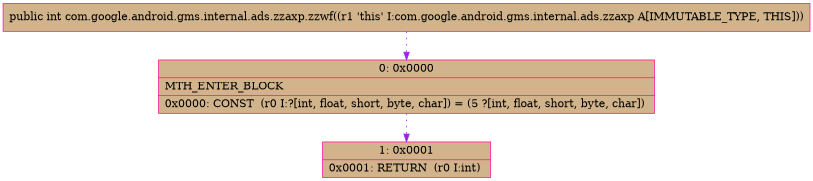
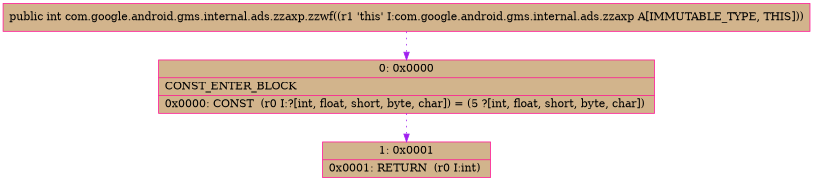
node "0: 0x0000": text "MTH_ENTER_BLOCK" -> "CONST_ENTER_BLOCK"
